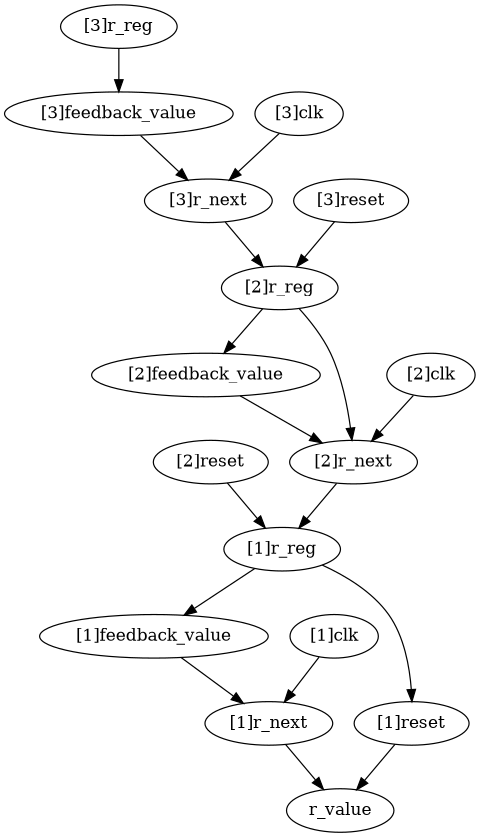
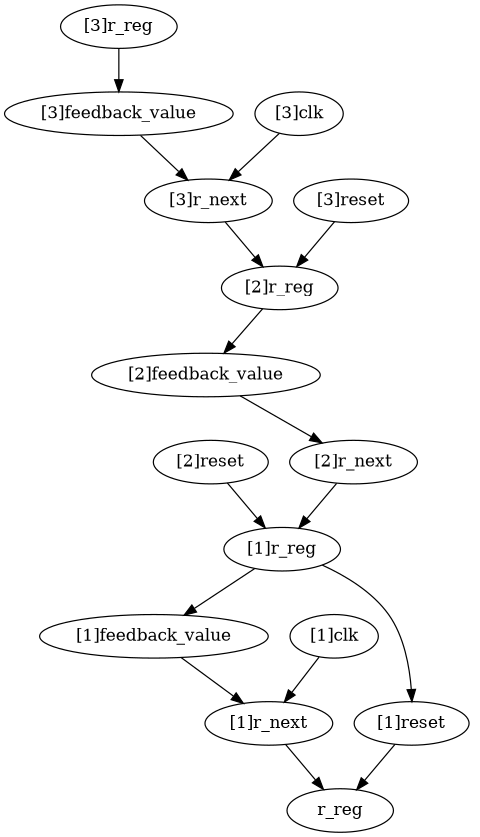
edge "[2]r_reg" -> "[2]r_next": removed
node "[2]clk": removed
node "r_value": label "r_value" -> "r_reg"
